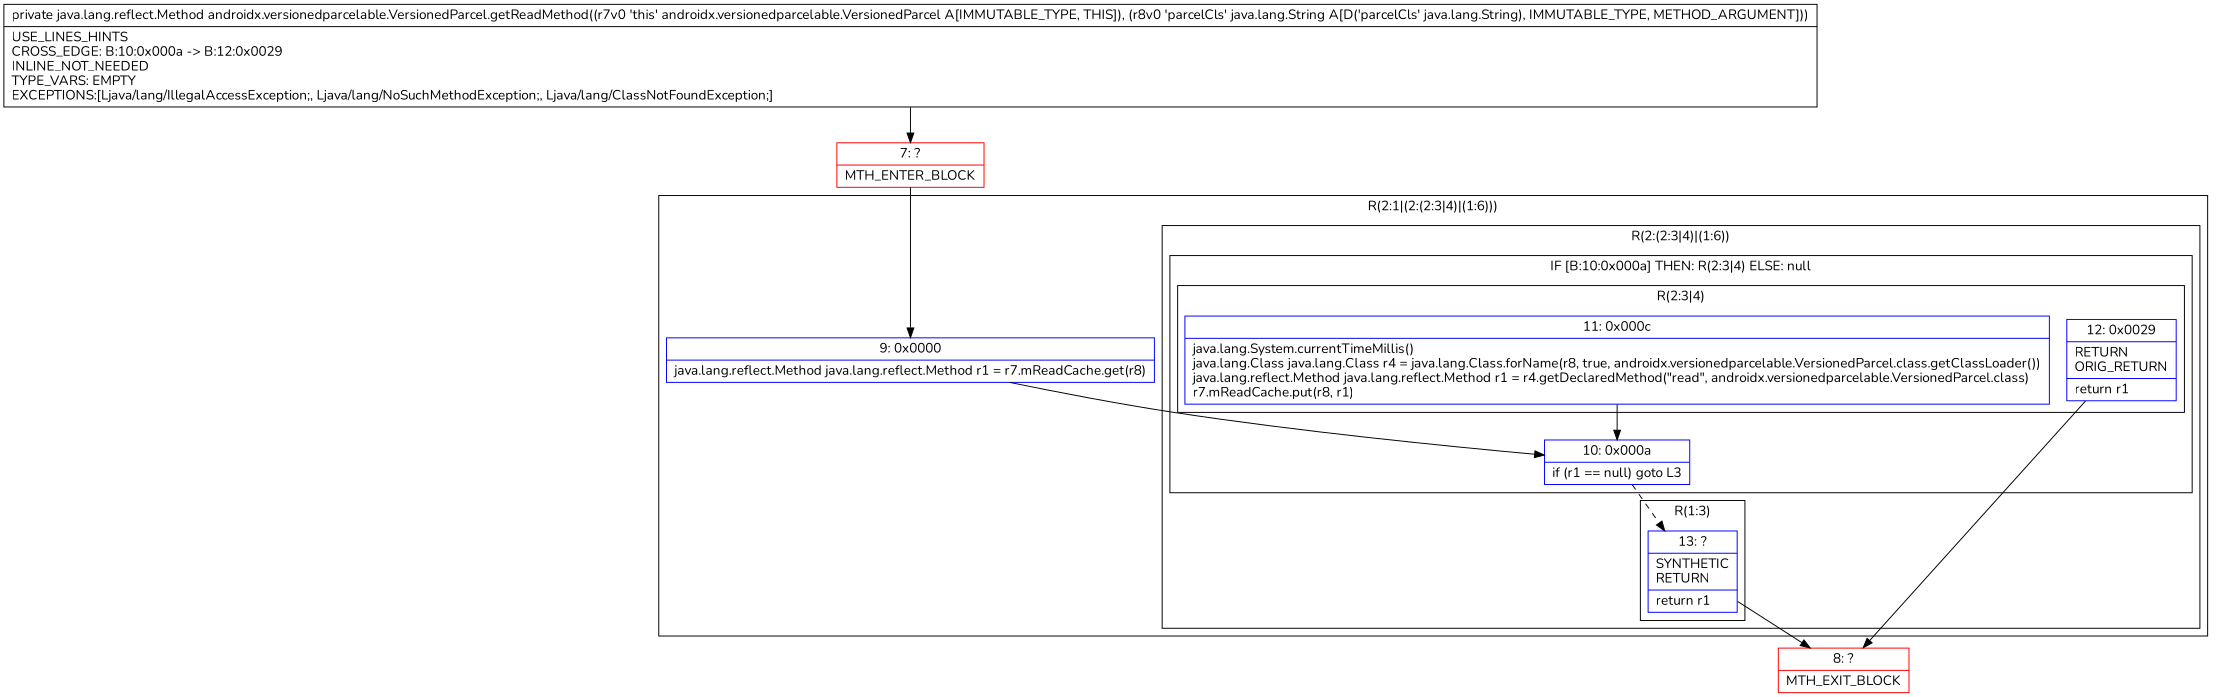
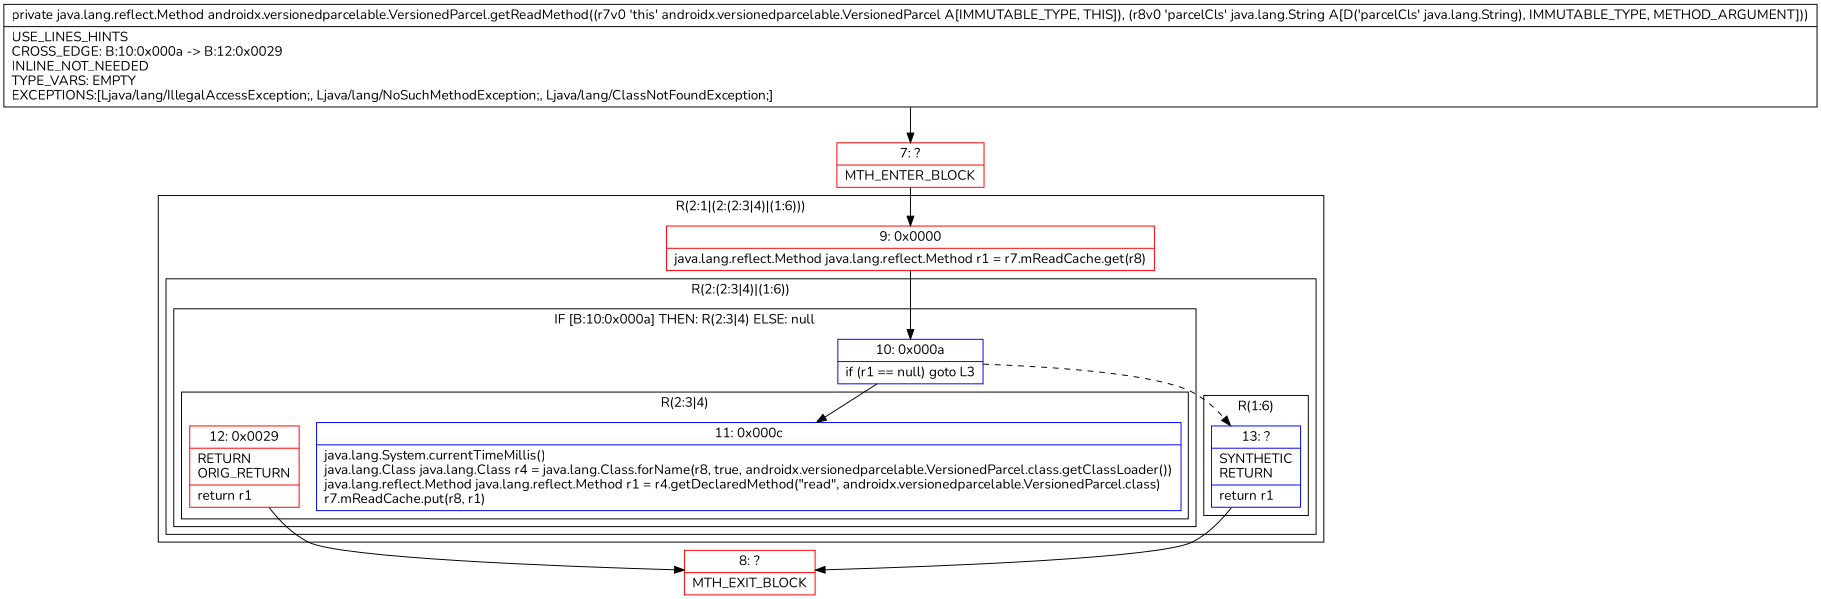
node "9: 0x0000": color blue -> red
node "12: 0x0029": color blue -> red
edge "11: 0x000c" -> "10: 0x000a": reversed
cluster "R(1:3)": label "R(1:3)" -> "R(1:6)"
